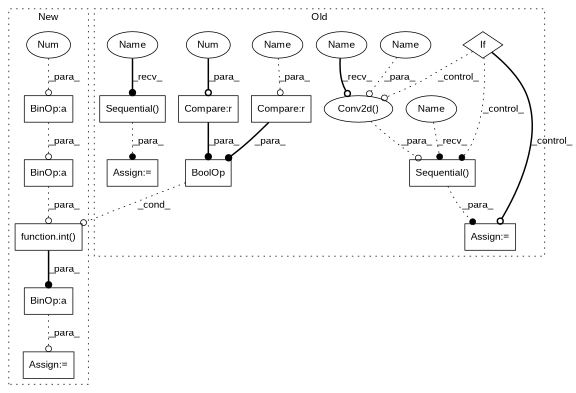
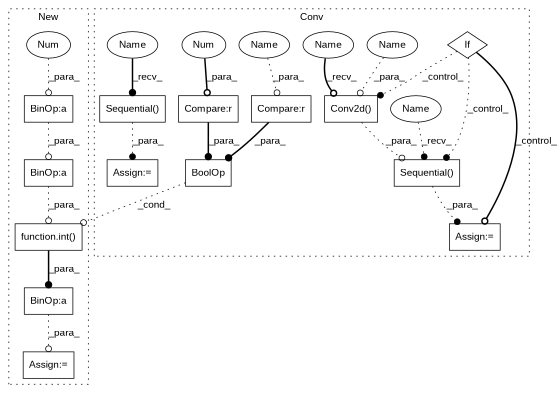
cluster "Old": label "Old" -> "Conv"
edge "If" -> "Conv2d()": arrowhead odot -> dot
node "Conv2d()": shape ellipse -> box
